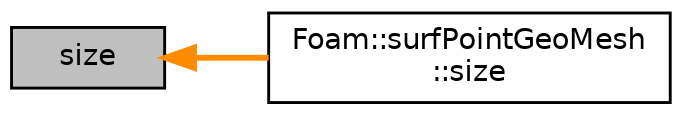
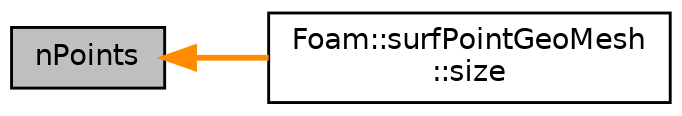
node "size": label "size" -> "nPoints"
